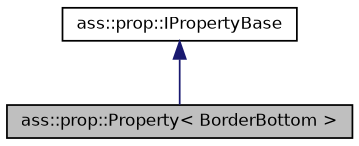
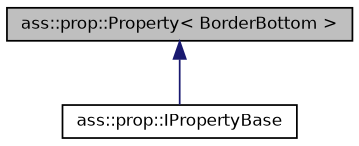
edge "ass::prop::Property< BorderBottom >" -> "ass::prop::IPropertyBase": reversed
